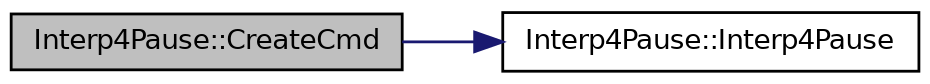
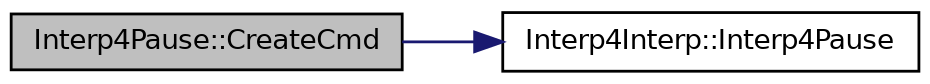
node "Interp4Pause::Interp4Pause": label "Interp4Pause::Interp4Pause" -> "Interp4Interp::Interp4Pause"
